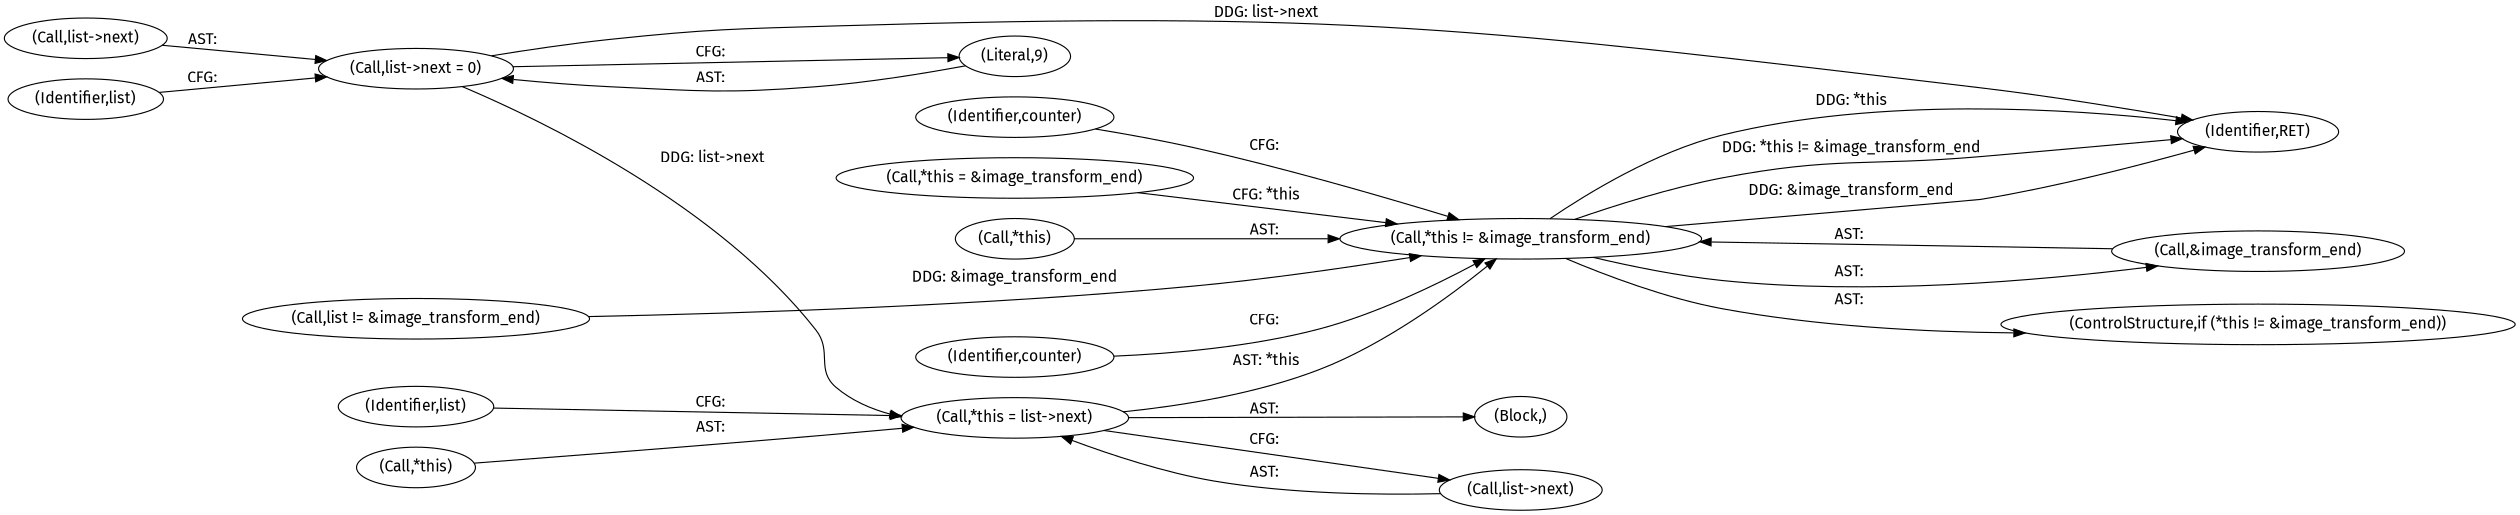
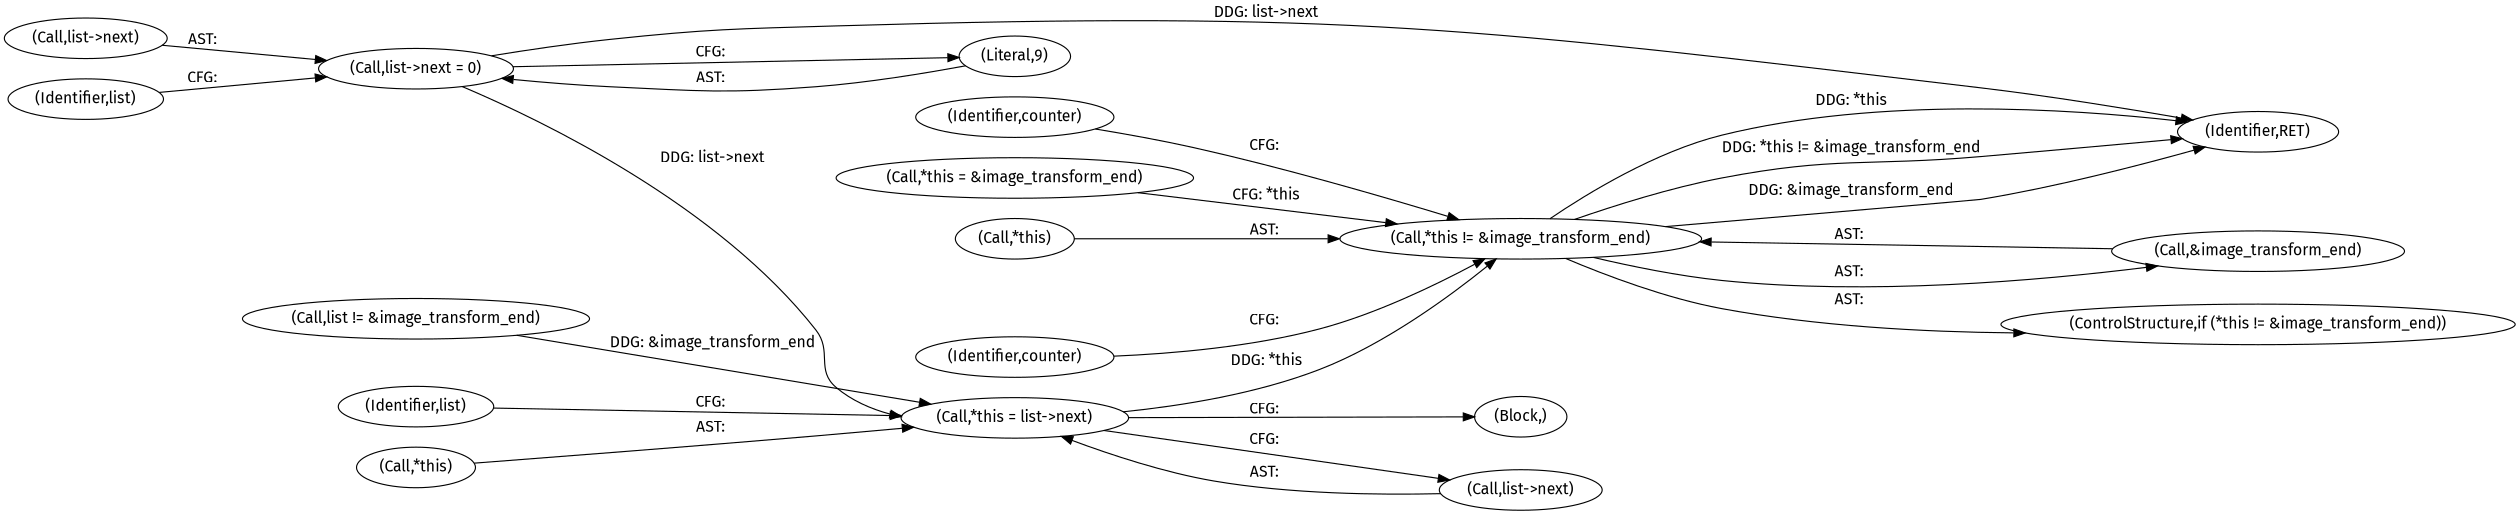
edge "(Call,list != &image_transform_end)" -> "(Call,*this != &image_transform_end)": now "(Call,list != &image_transform_end)" -> "(Call,*this = list->next)"
edge "(Call,*this = list->next)" -> "(Call,*this != &image_transform_end)": label "AST: *this" -> "DDG: *this"
edge "(Call,*this = list->next)" -> "(Block,)": label "AST: " -> "CFG: "
